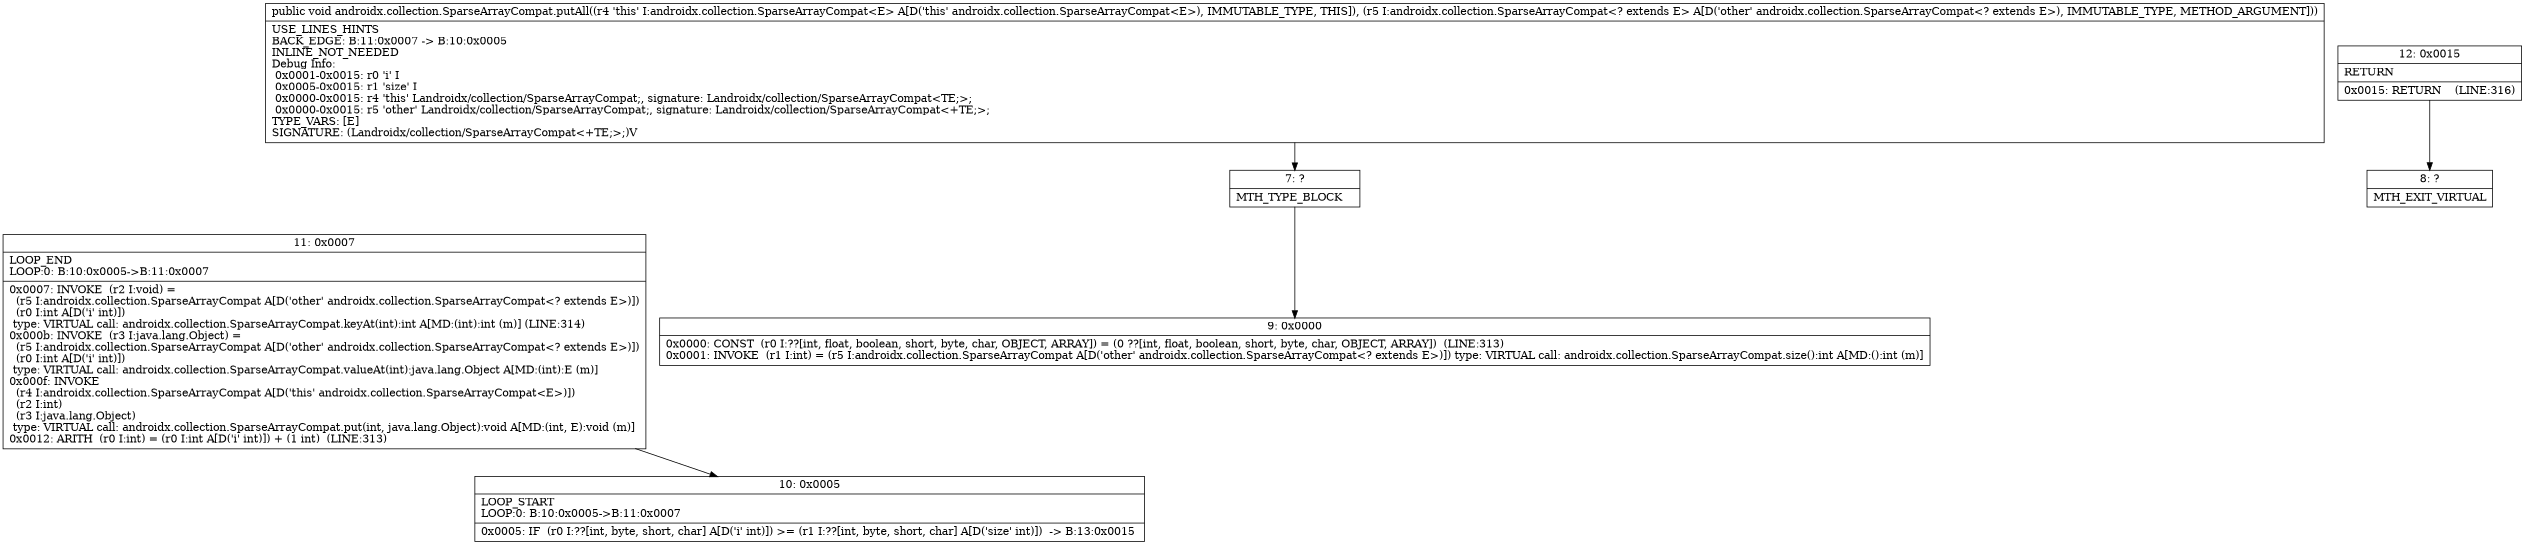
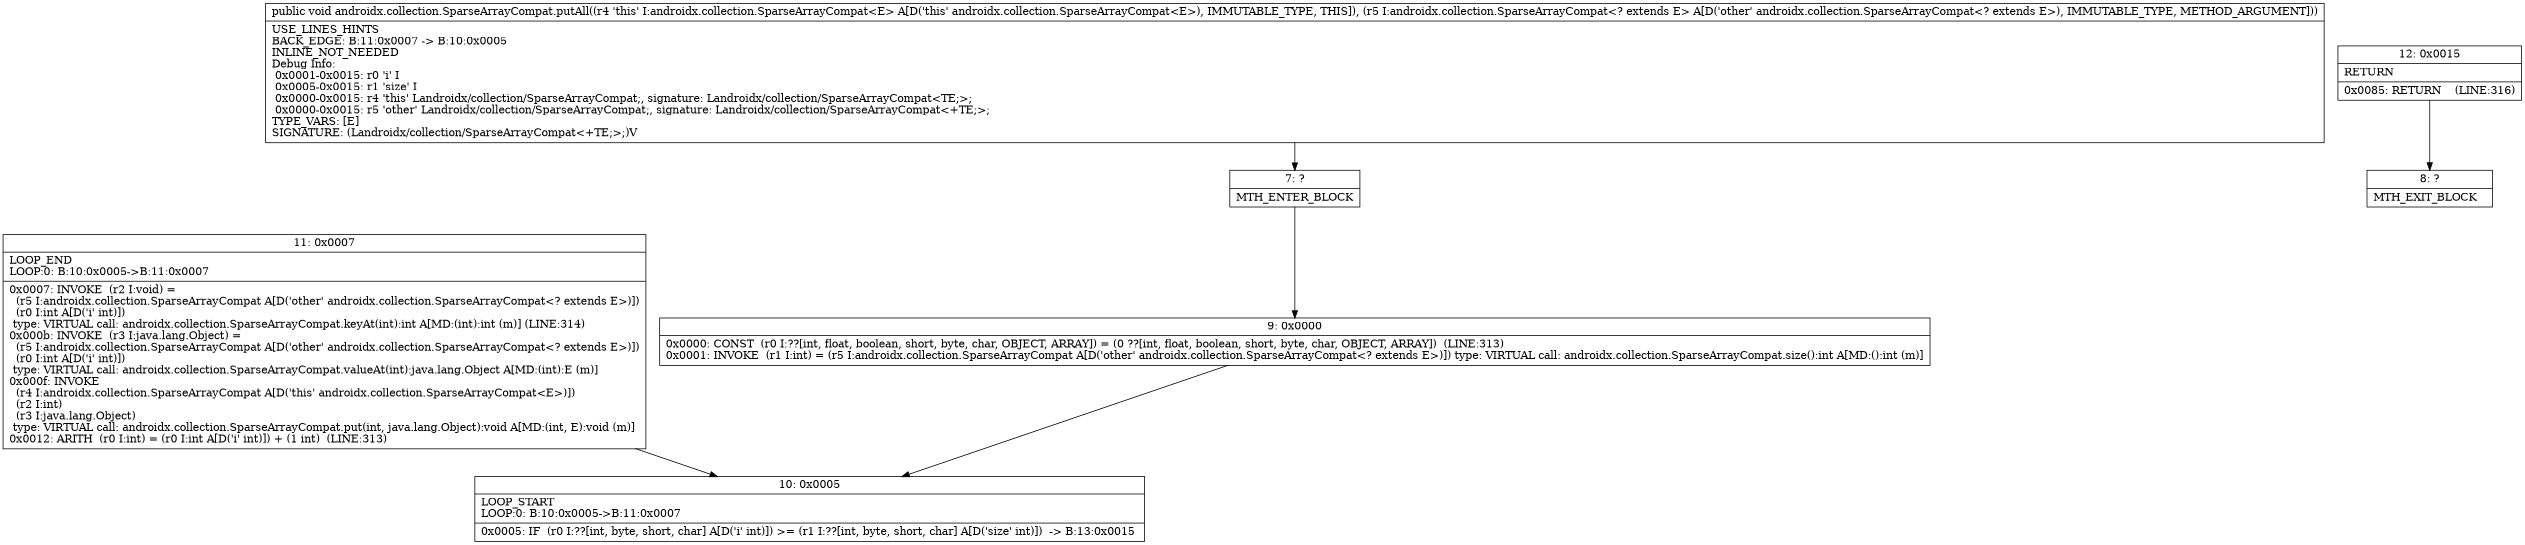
node "12: 0x0015": text "0x0015: RETURN    (LINE:316)" -> "0x0085: RETURN    (LINE:316)"
node "7: ?": text "MTH_TYPE_BLOCK" -> "MTH_ENTER_BLOCK"
node "8: ?": text "MTH_EXIT_VIRTUAL" -> "MTH_EXIT_BLOCK"
edge "9: 0x0000" -> "10: 0x0005": added
